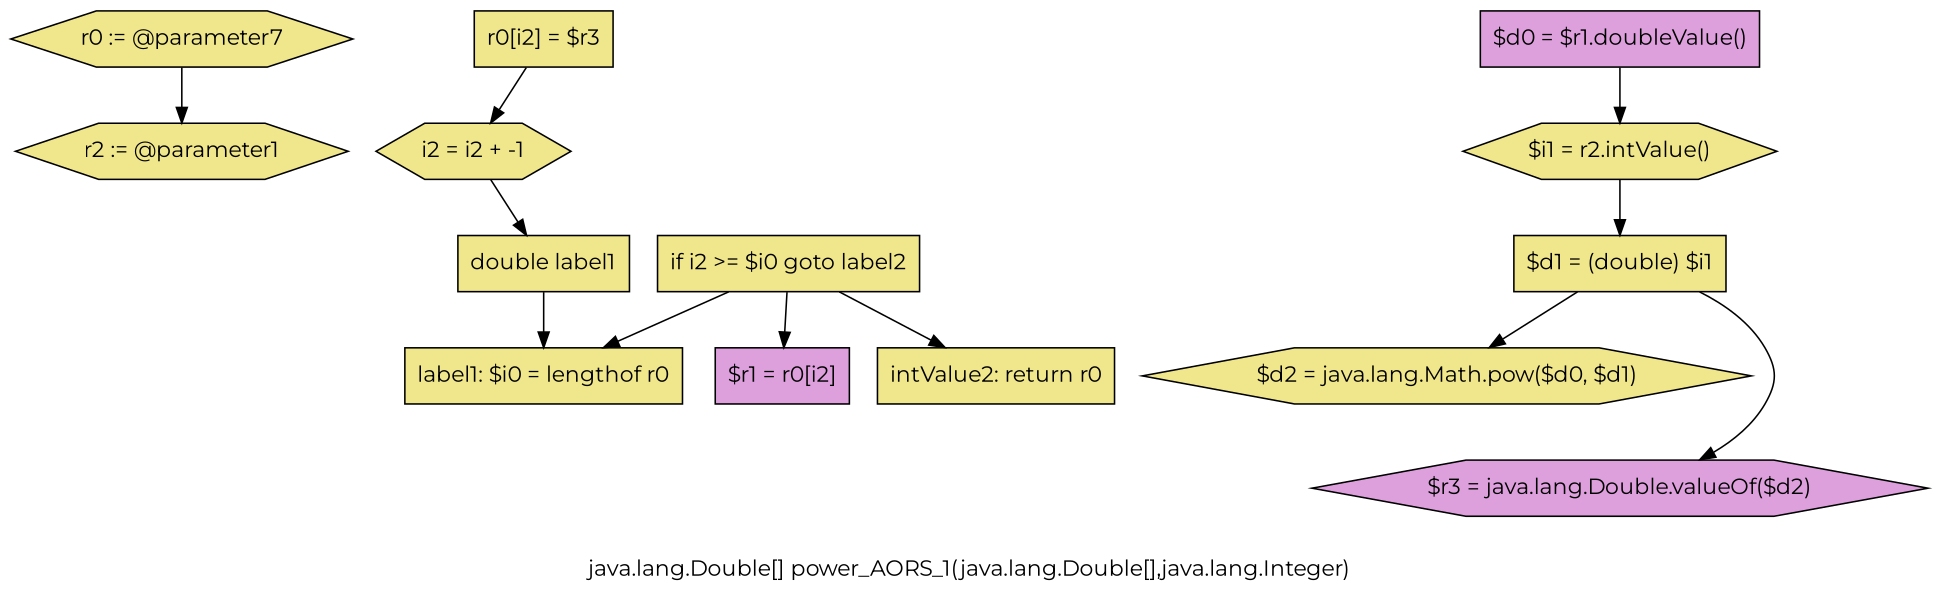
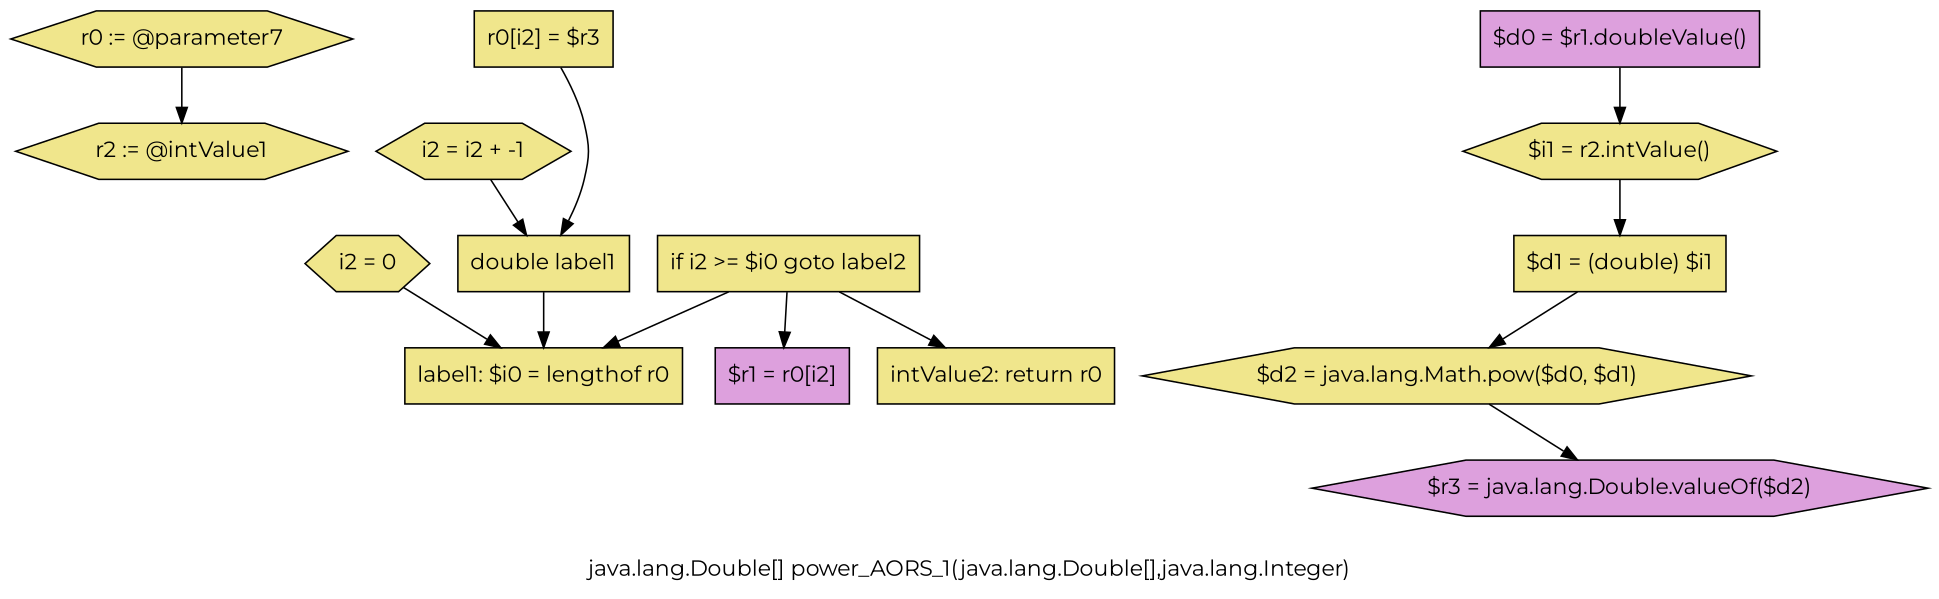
edge "r0[i2] = $r3" -> "i2 = i2 + -1": now "r0[i2] = $r3" -> "double label1"
node "r2 := @parameter1": label "r2 := @parameter1" -> "r2 := @intValue1"
node "i2 = 0": added
edge "$d1 = (double) $i1" -> "$r3 = java.lang.Double.valueOf($d2)": now "$d2 = java.lang.Math.pow($d0, $d1)" -> "$r3 = java.lang.Double.valueOf($d2)"
